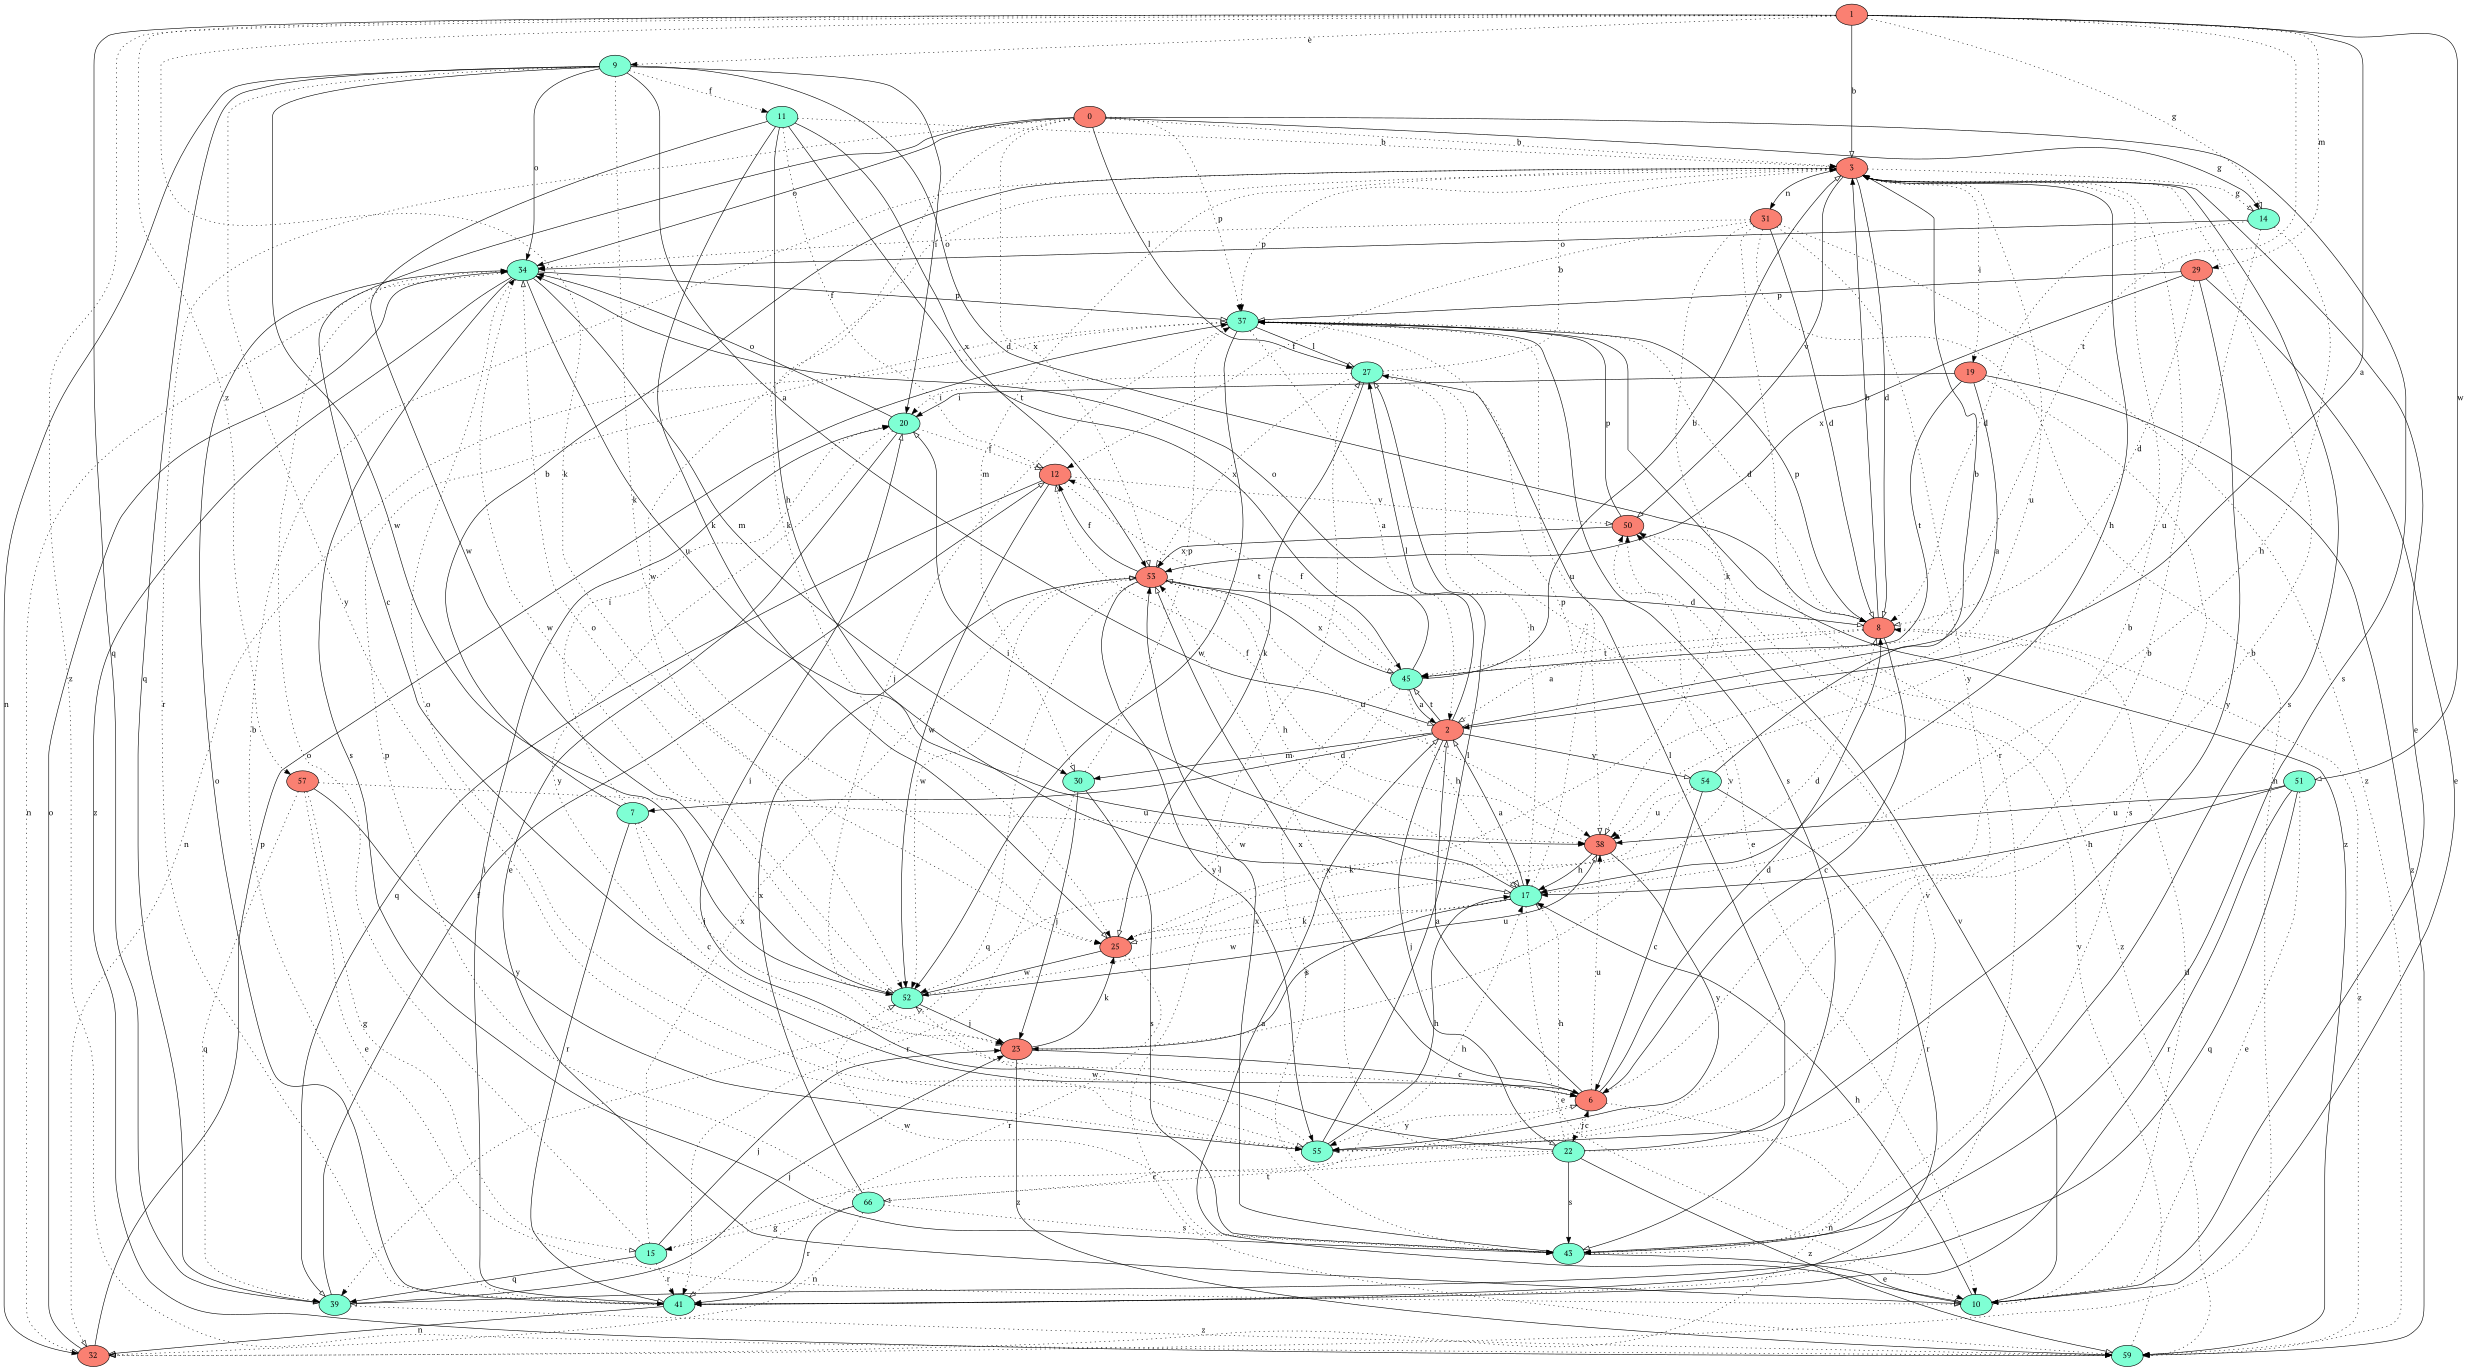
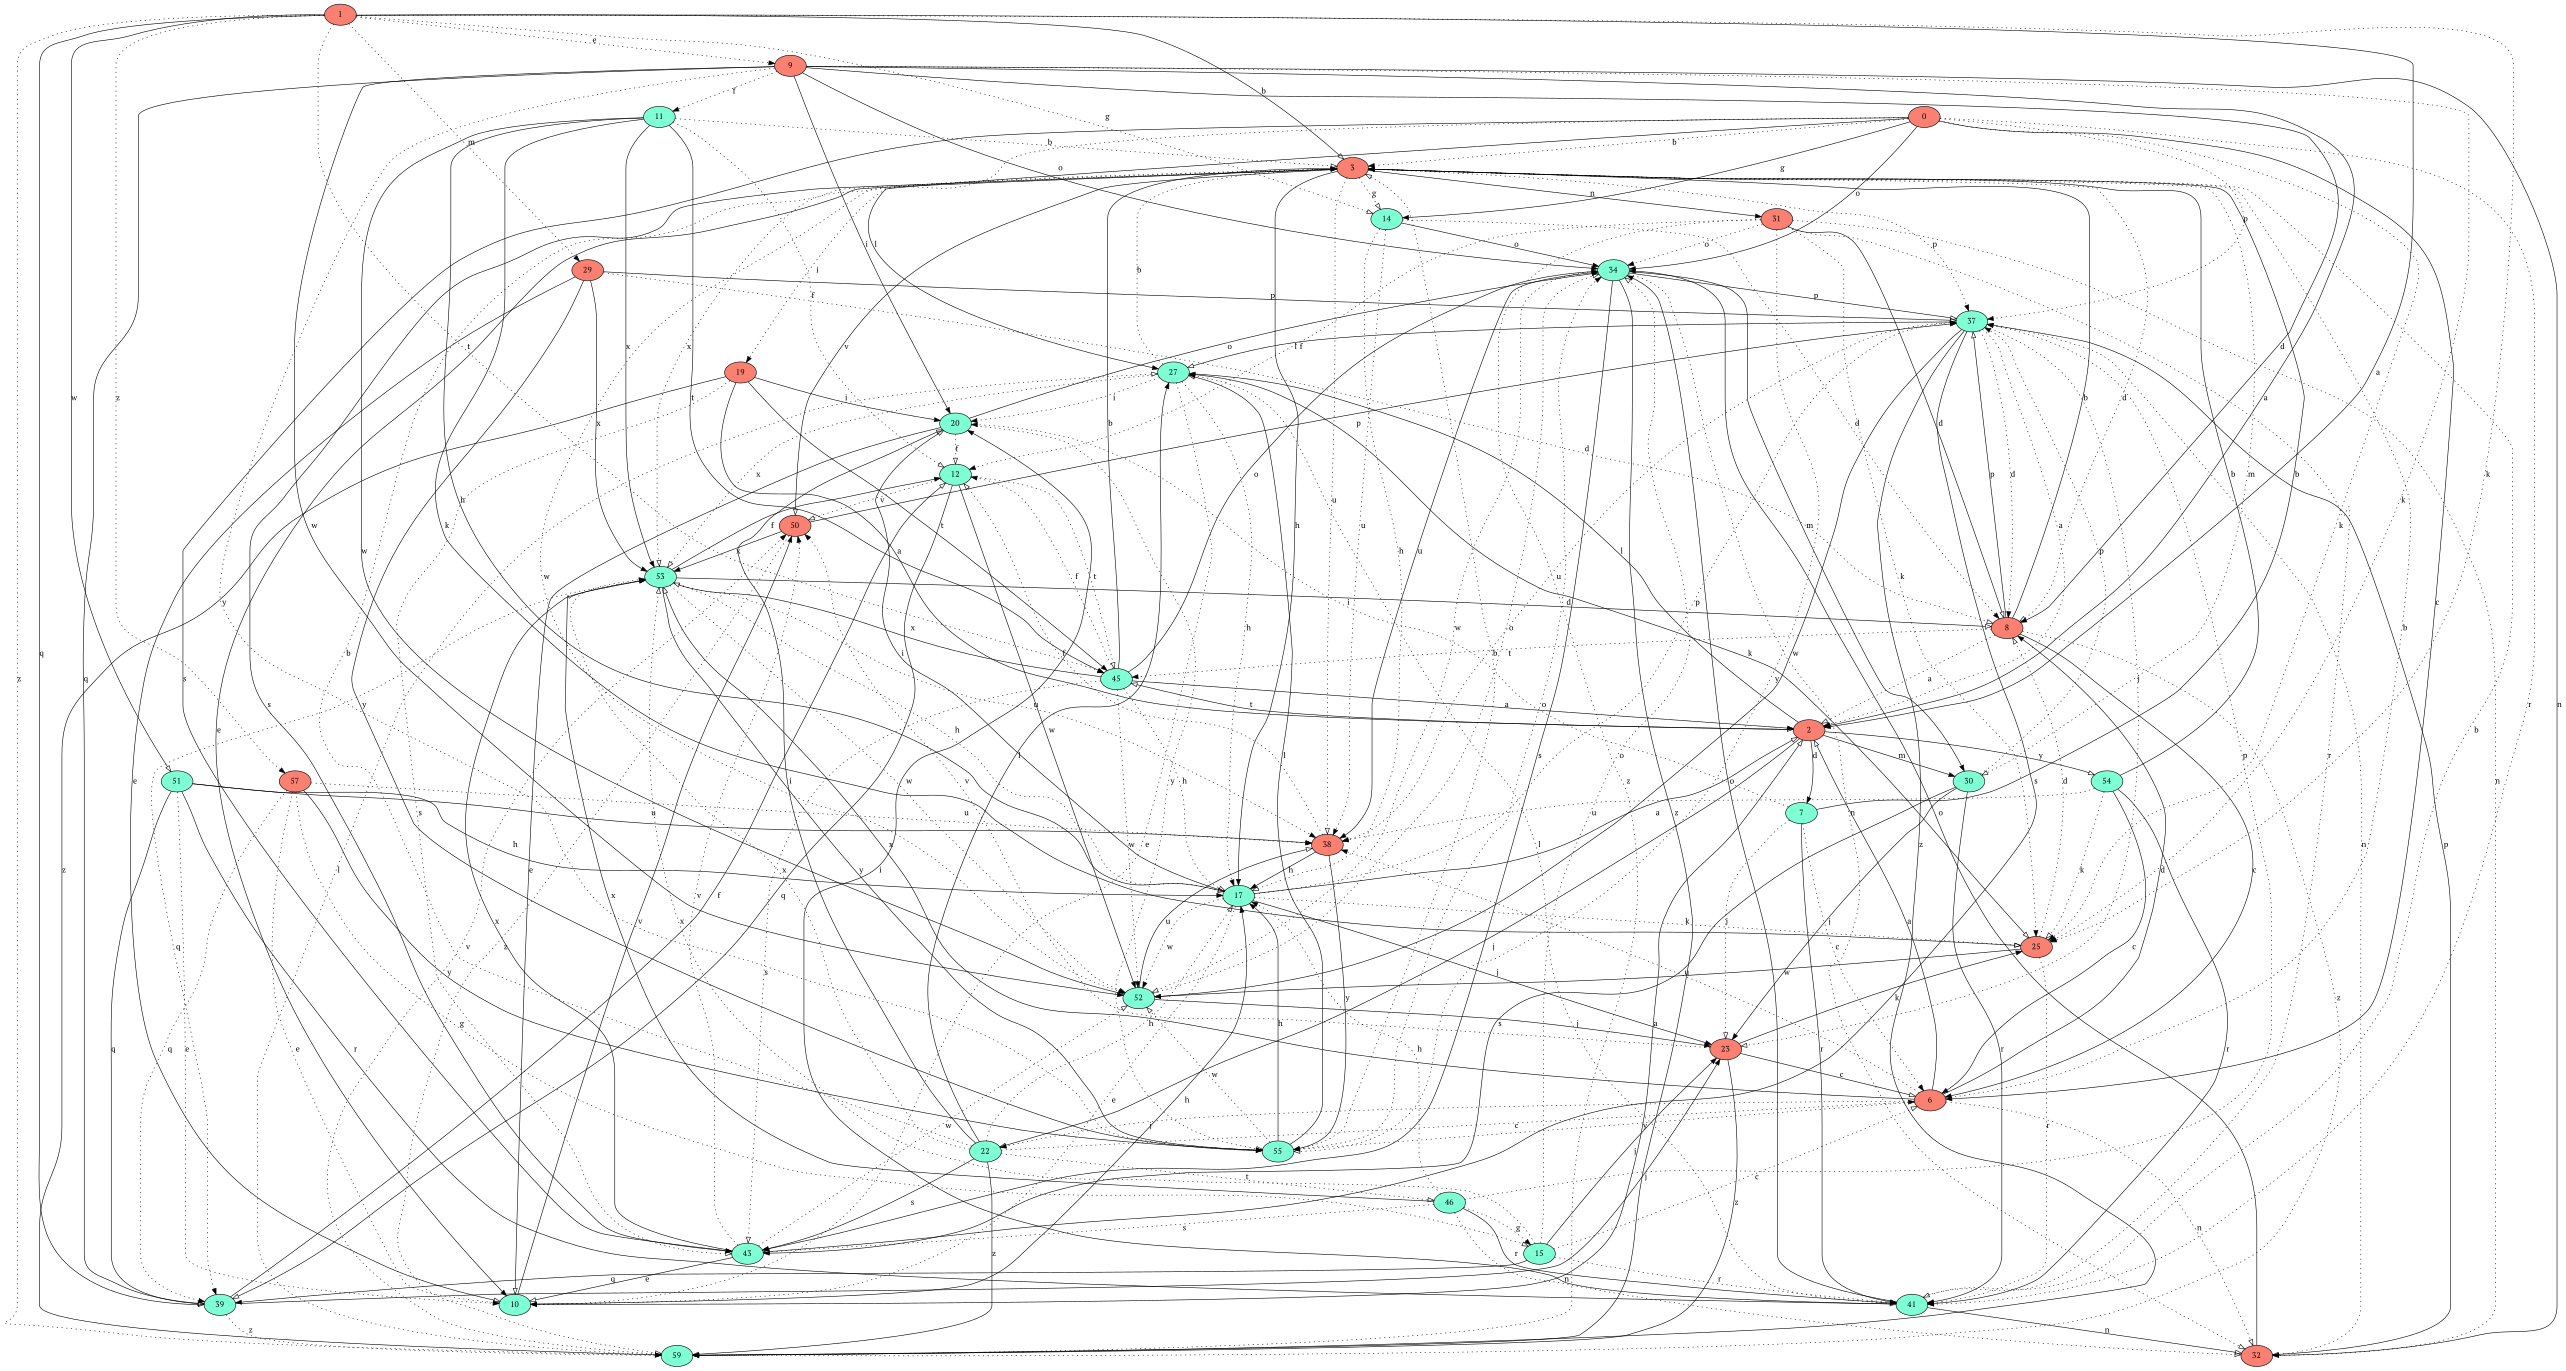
node "9": fillcolor aquamarine -> salmon
edge "3" -> "8": style solid -> dotted
node "12": fillcolor salmon -> aquamarine
node "53": fillcolor salmon -> aquamarine
edge "41" -> "27": added, label "l"
edge "10" -> "8": removed, label "d"
edge "7" -> "23": arrowhead normal -> onormal
edge "30" -> "41": style dotted -> solid
node "66": label "66" -> "46"
